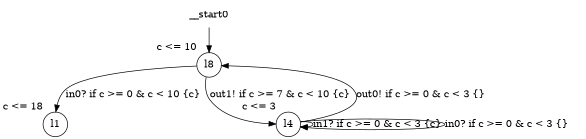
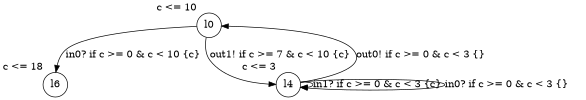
node "__start0": removed
node "l8 c <= 10": label "l8 c <= 10" -> "l0 c <= 10"
node "l1 c <= 18": label "l1 c <= 18" -> "l6 c <= 18"
